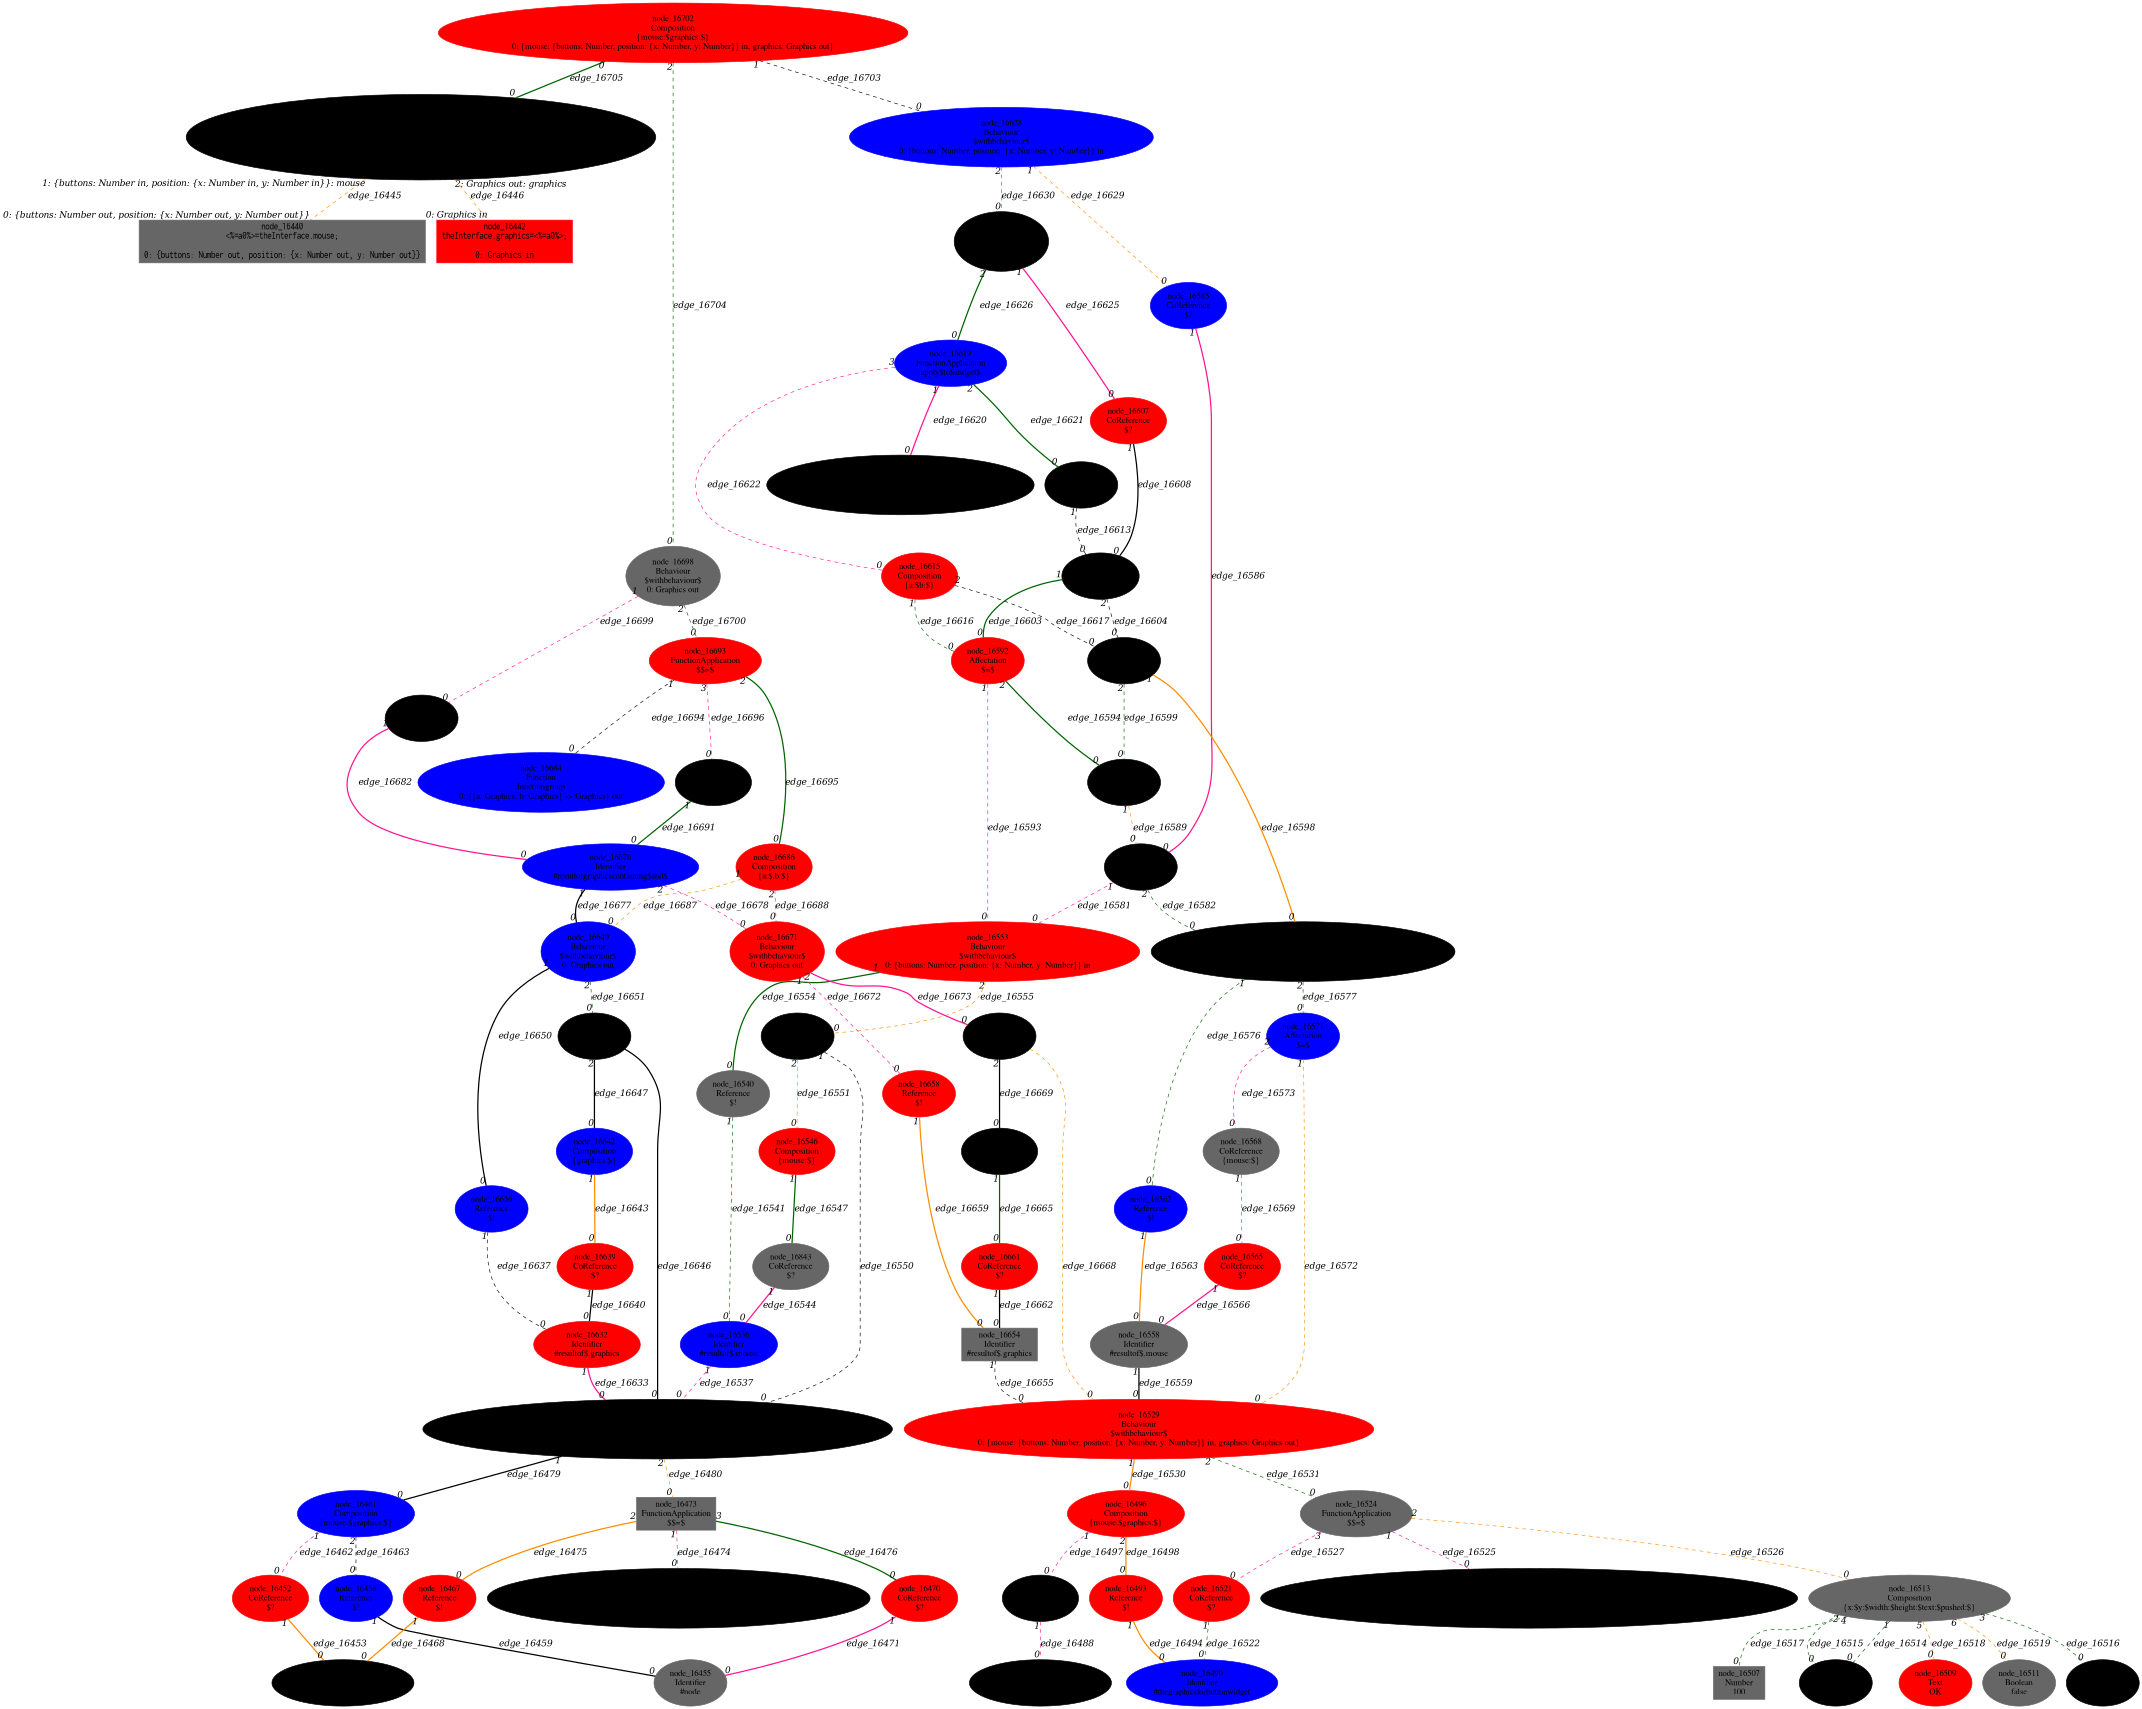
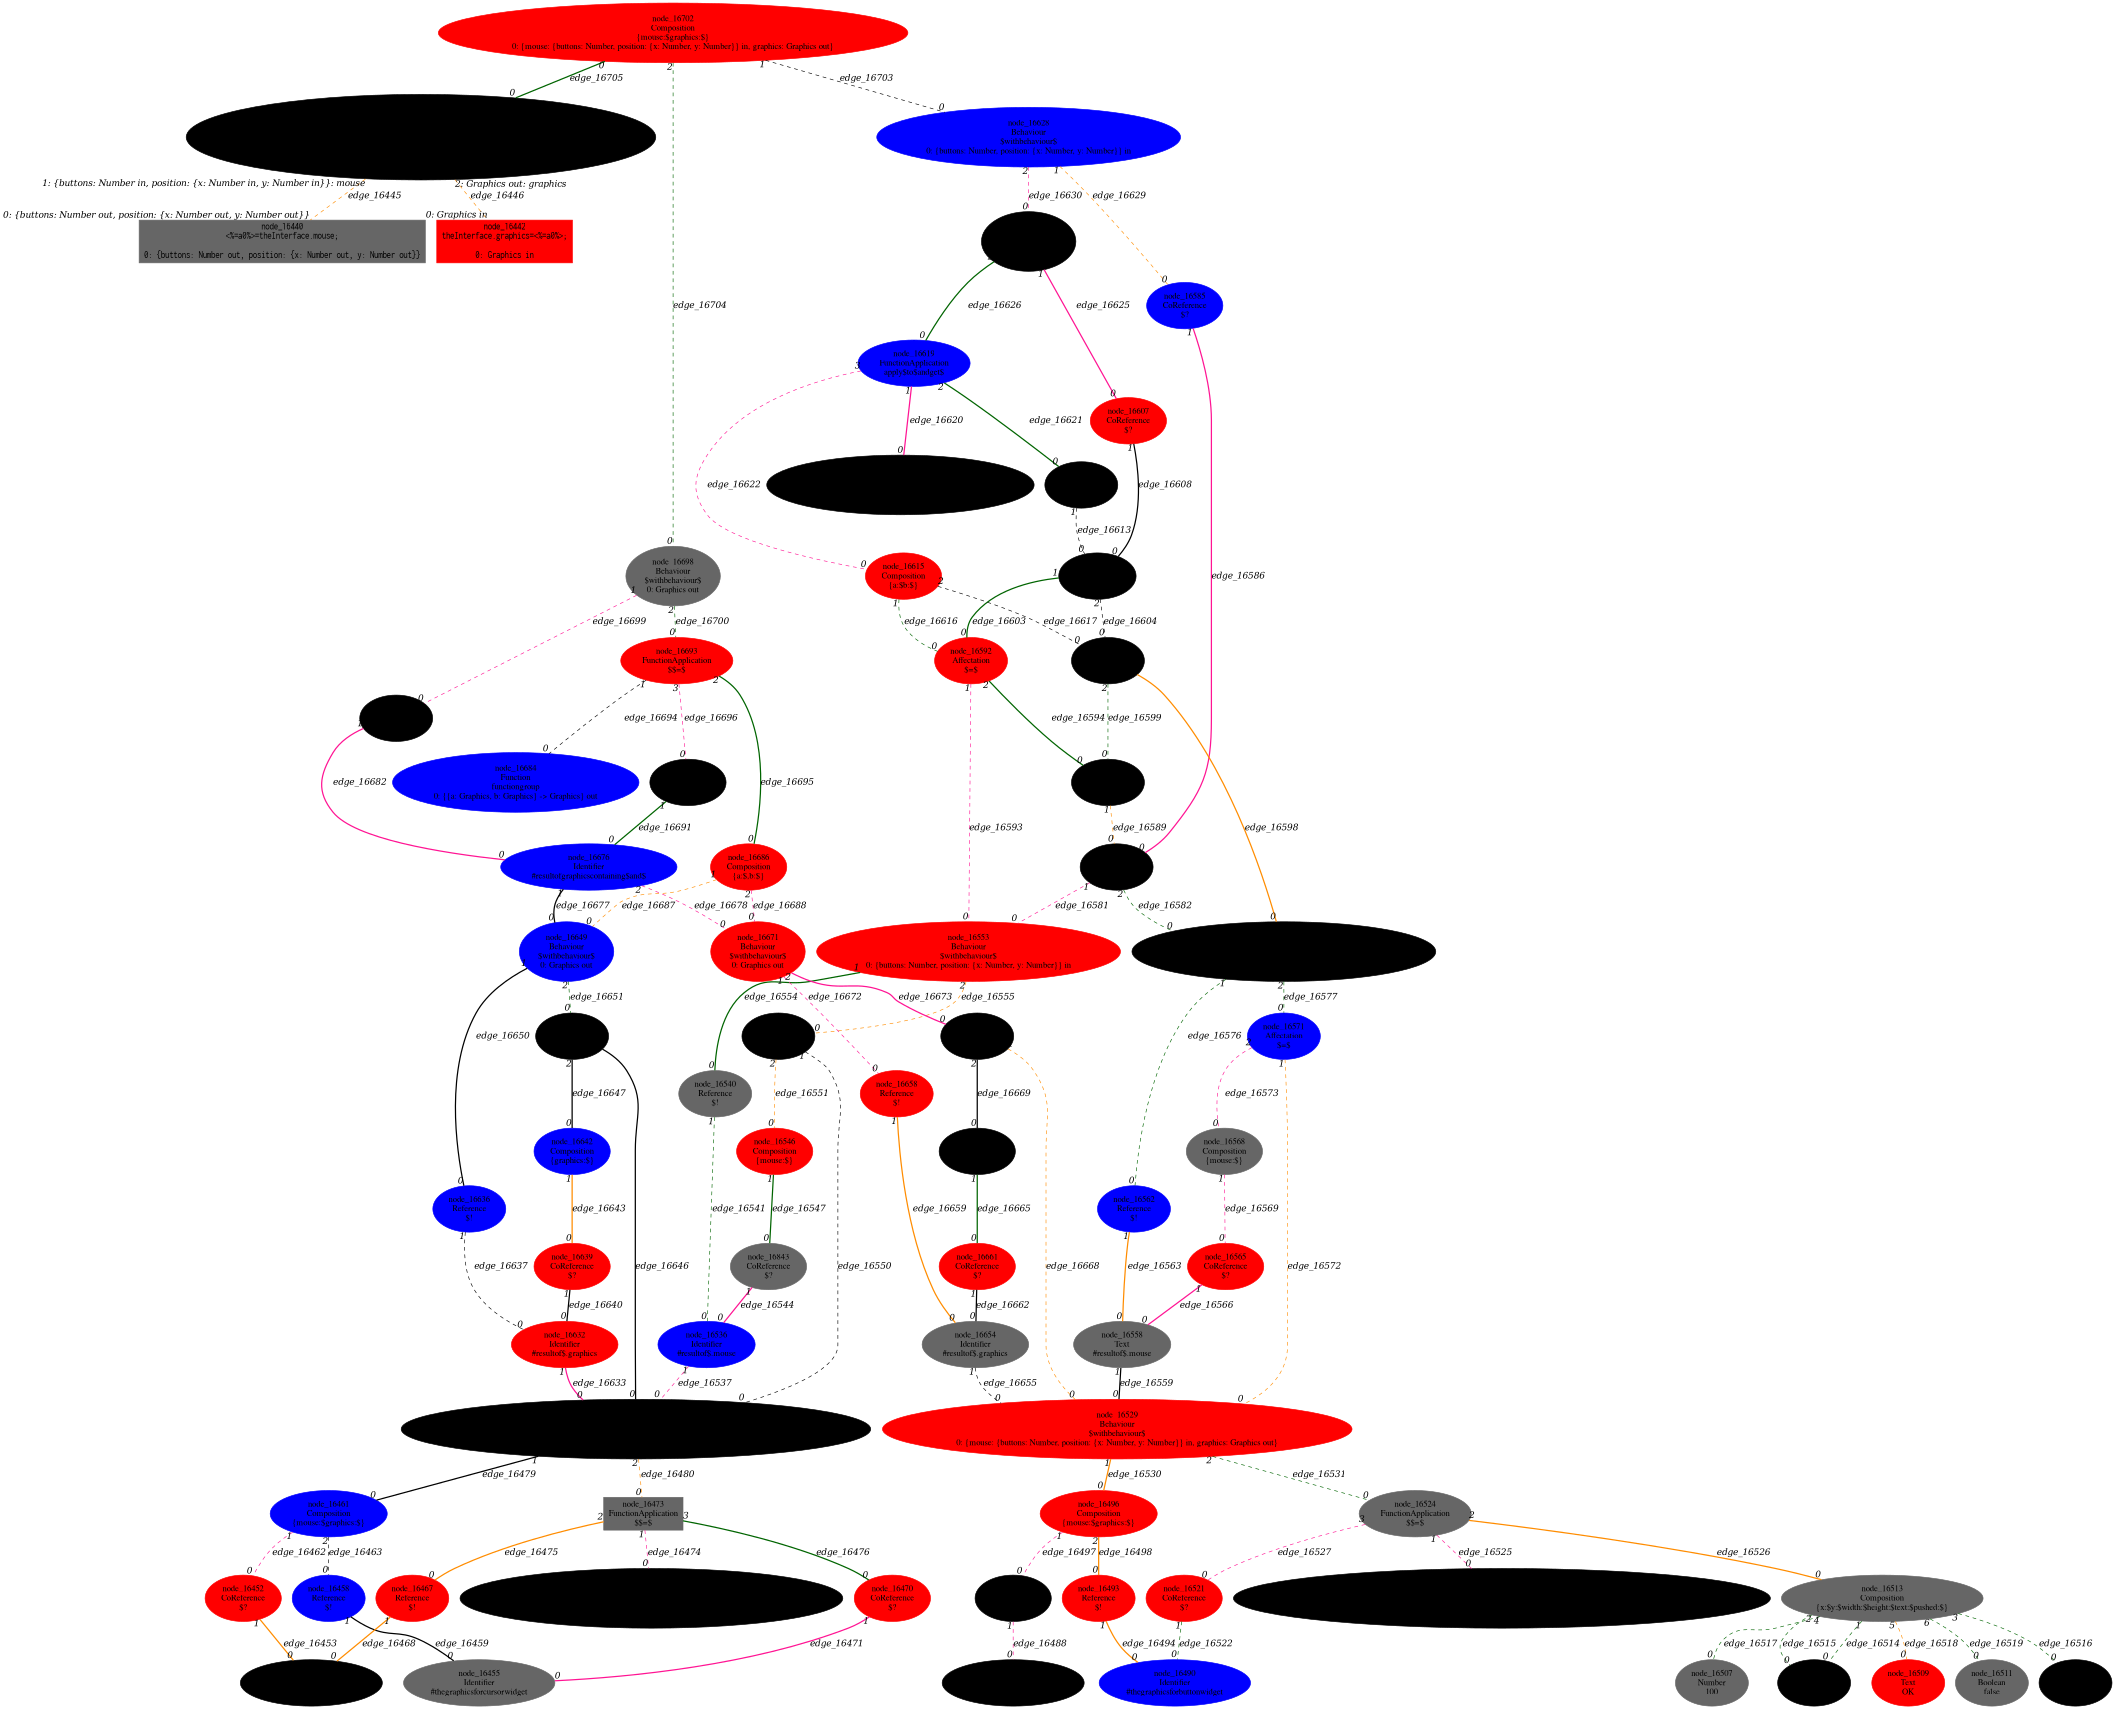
node "node_16568 CoReference {mouse:$}": label "node_16568 CoReference {mouse:$}" -> "node_16568 Composition {mouse:$}"
node "node_16654 Identifier #resultof$.graphics": shape box -> ellipse
node "node_16558 Identifier #resultof$.mouse": label "node_16558 Identifier #resultof$.mouse" -> "node_16558 Text #resultof$.mouse"
edge "node_16524 FunctionApplication $$=$" -- "node_16513 Composition {x:$y:$width:$height:$text:$pushed:$}": style dashed -> bold
edge "node_16513 Composition {x:$y:$width:$height:$text:$pushed:$}" -- "node_16511 Boolean false": color darkorange -> darkgreen
node "node_16455 Identifier #node": label "node_16455 Identifier #node" -> "node_16455 Identifier #thegraphicsforcursorwidget"
node "node_16507 Number 100": shape box -> ellipse
